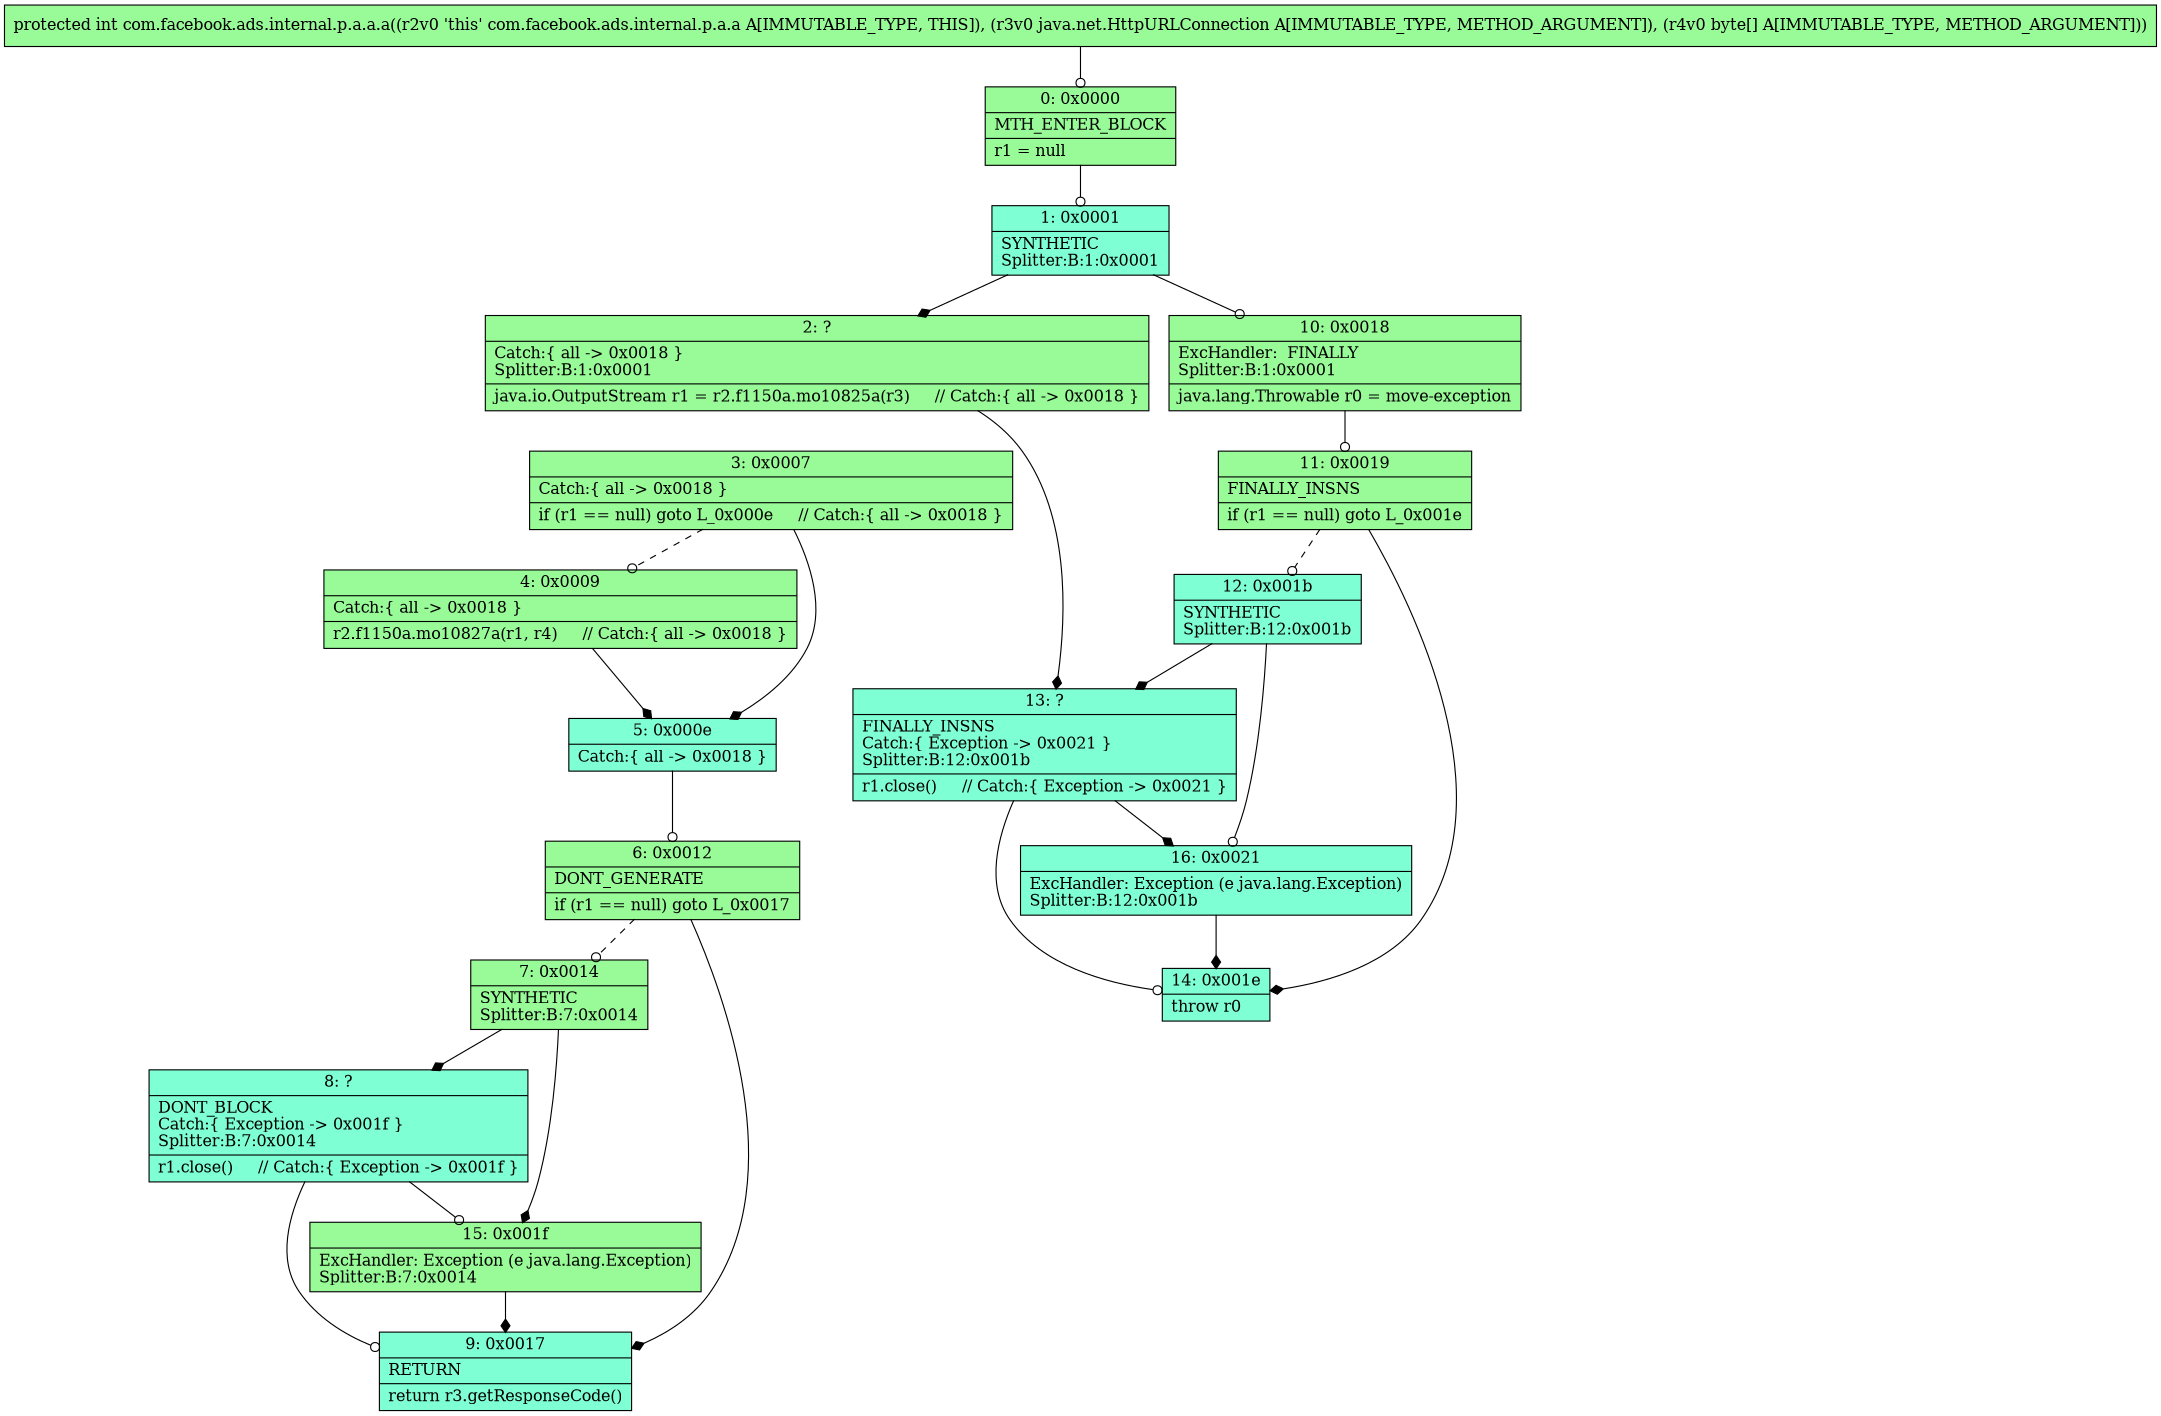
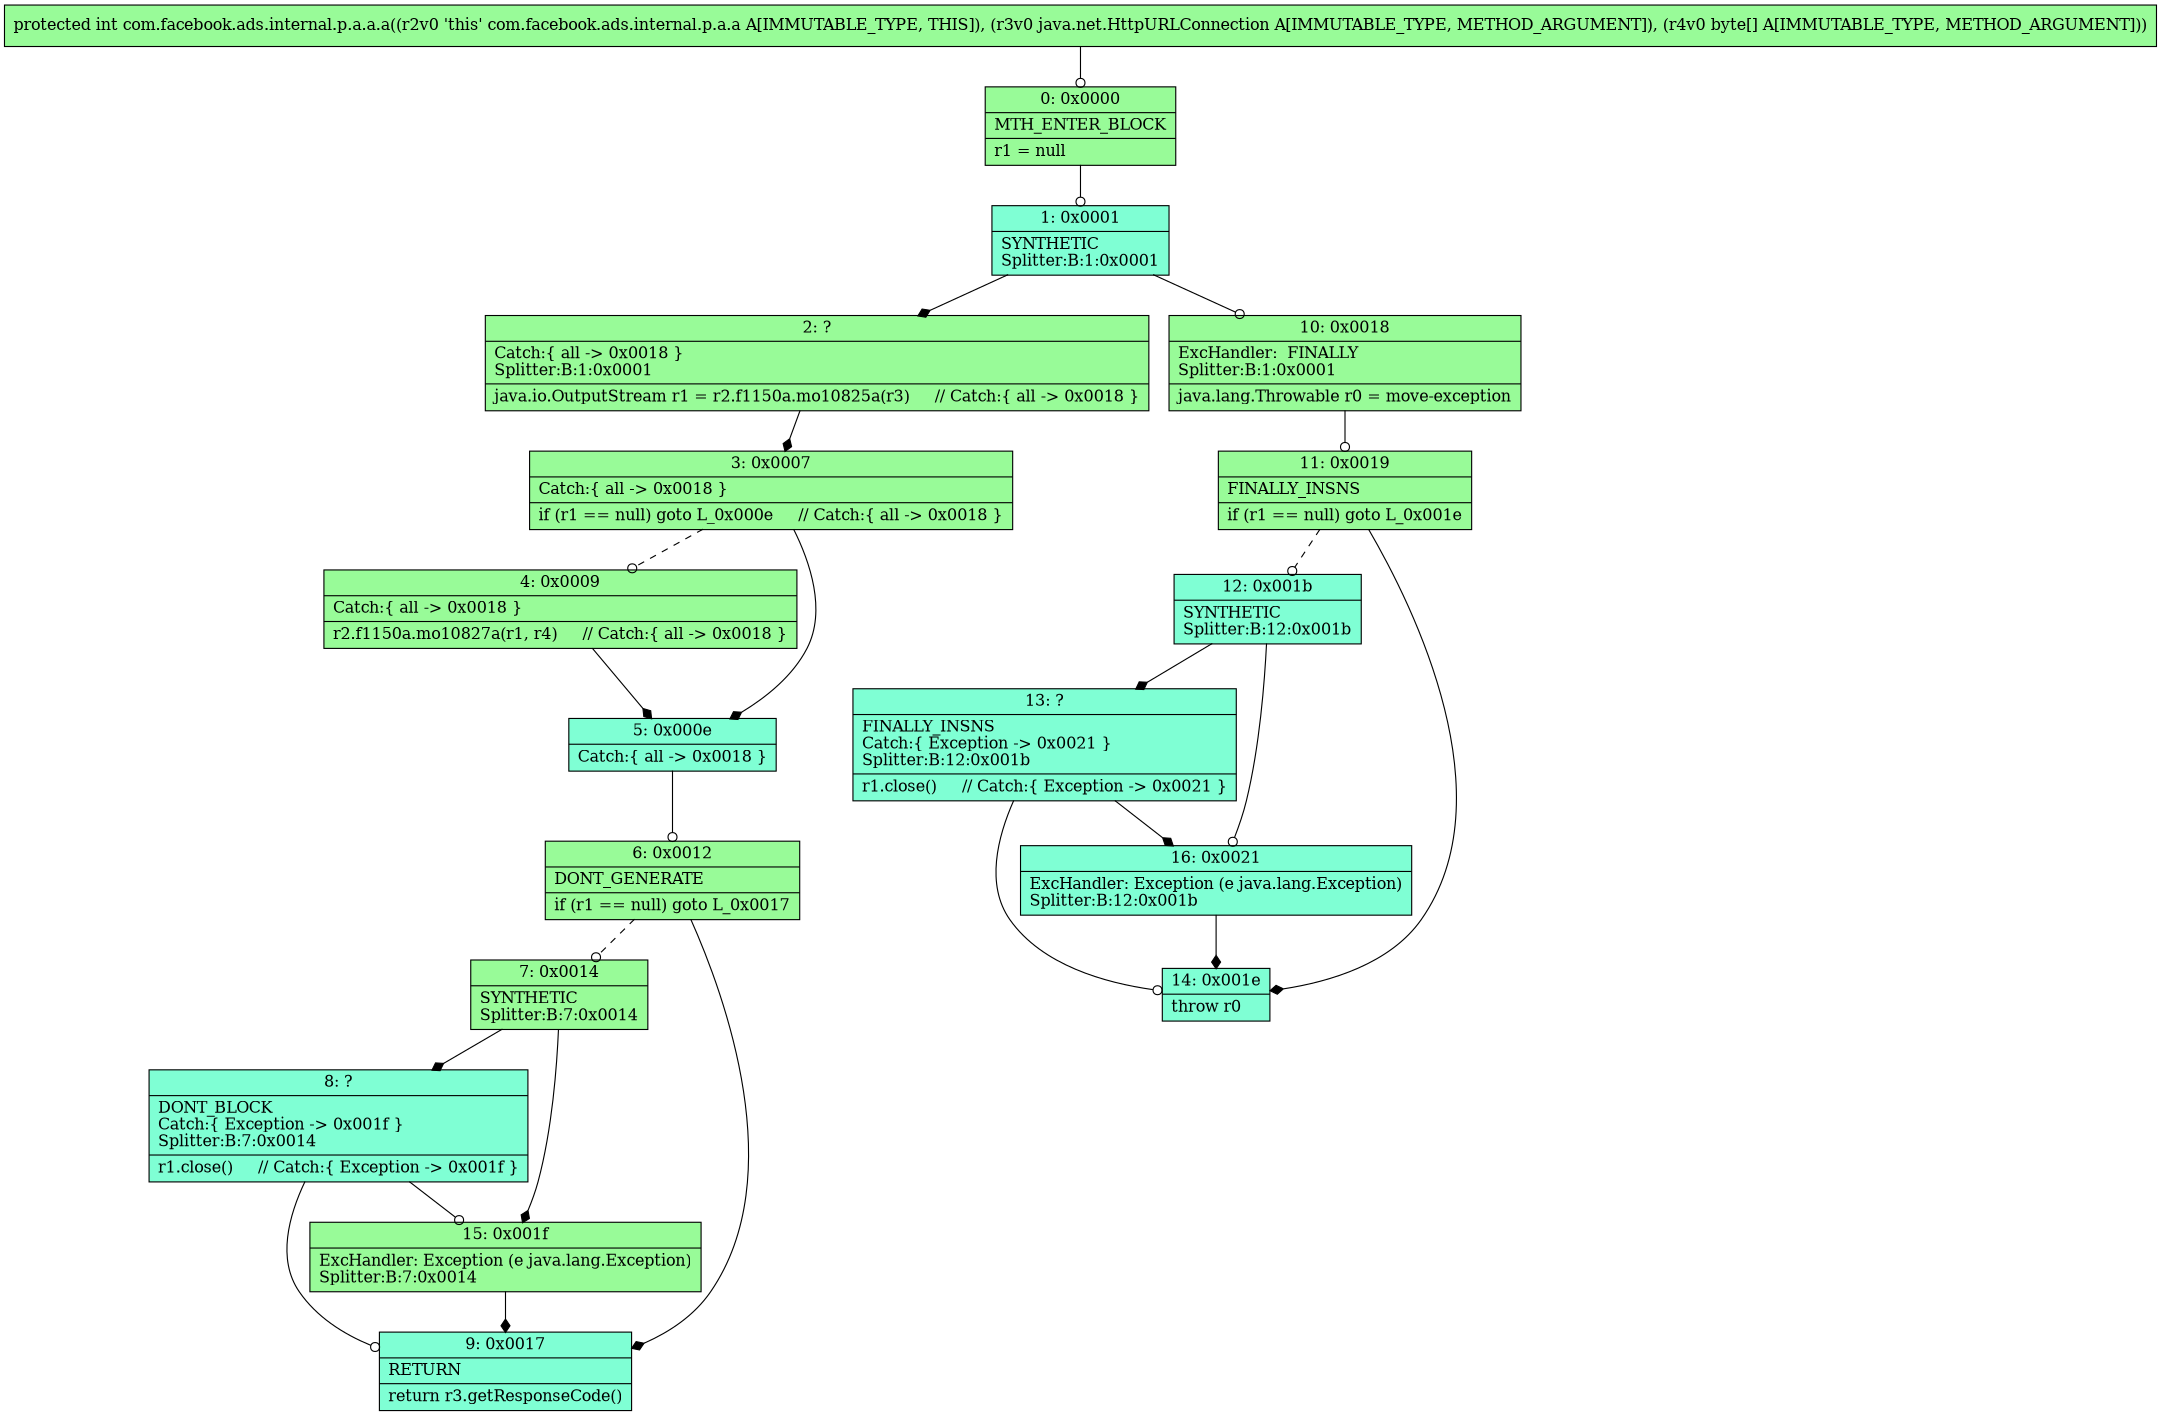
edge "2: ?" -> "13: ?": now "2: ?" -> "3: 0x0007"
